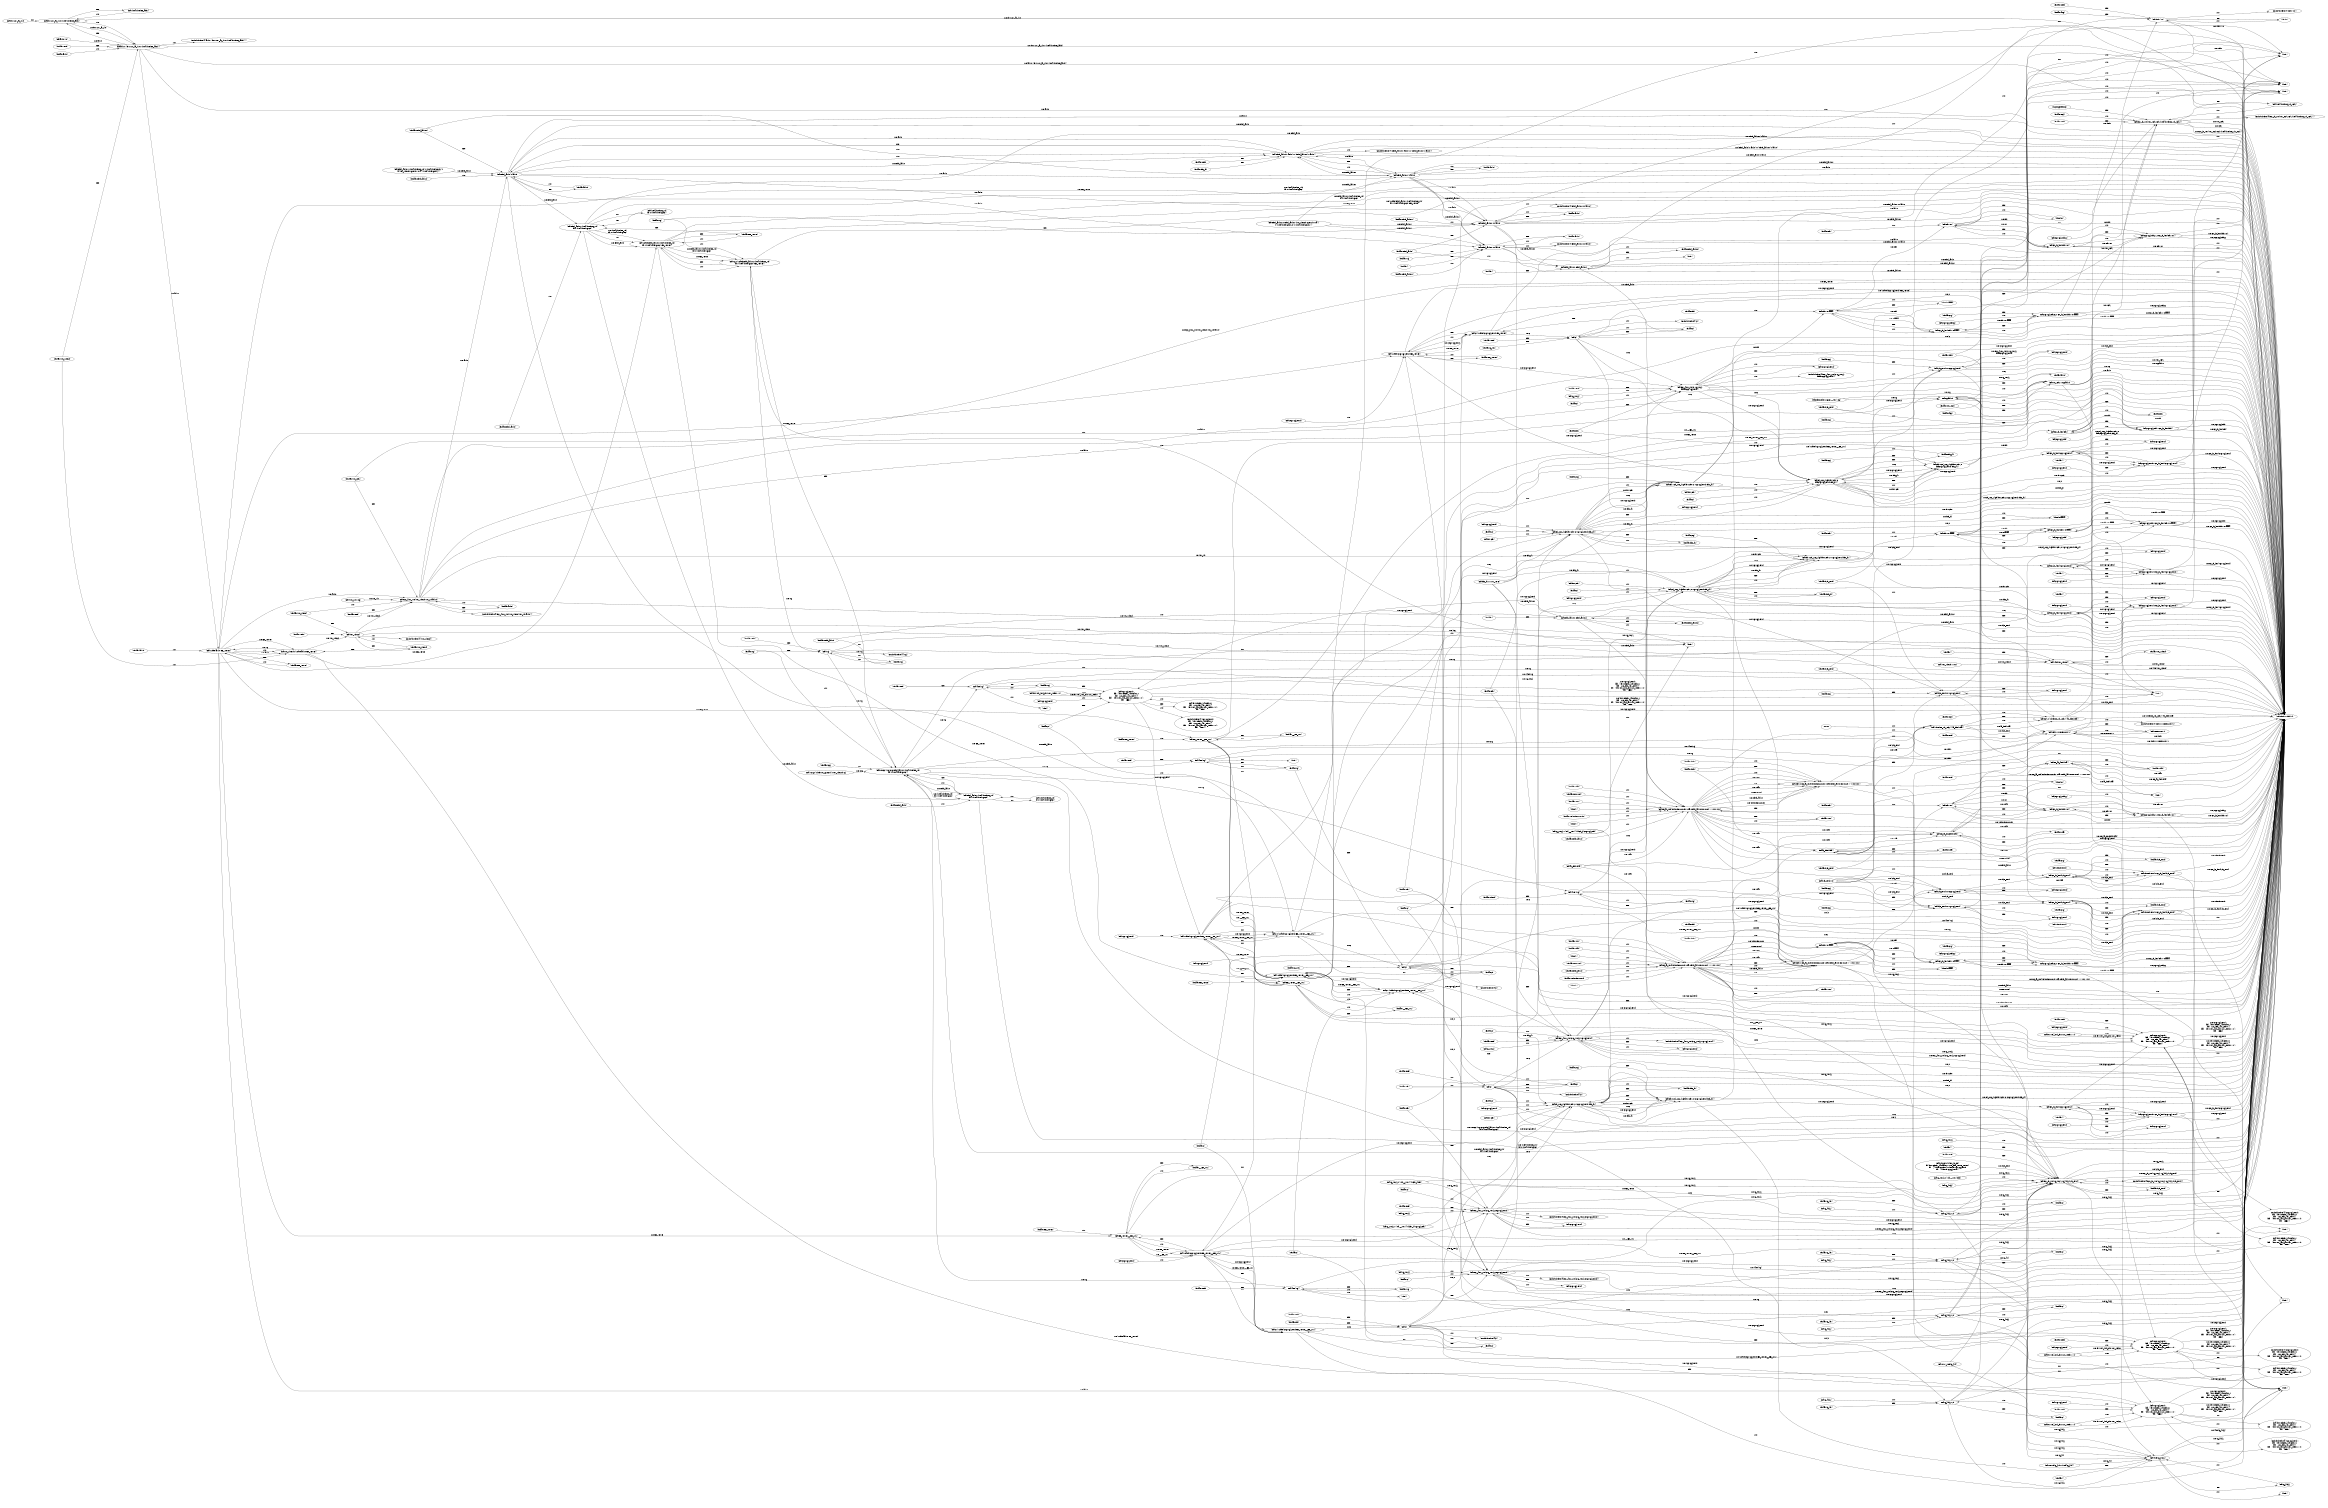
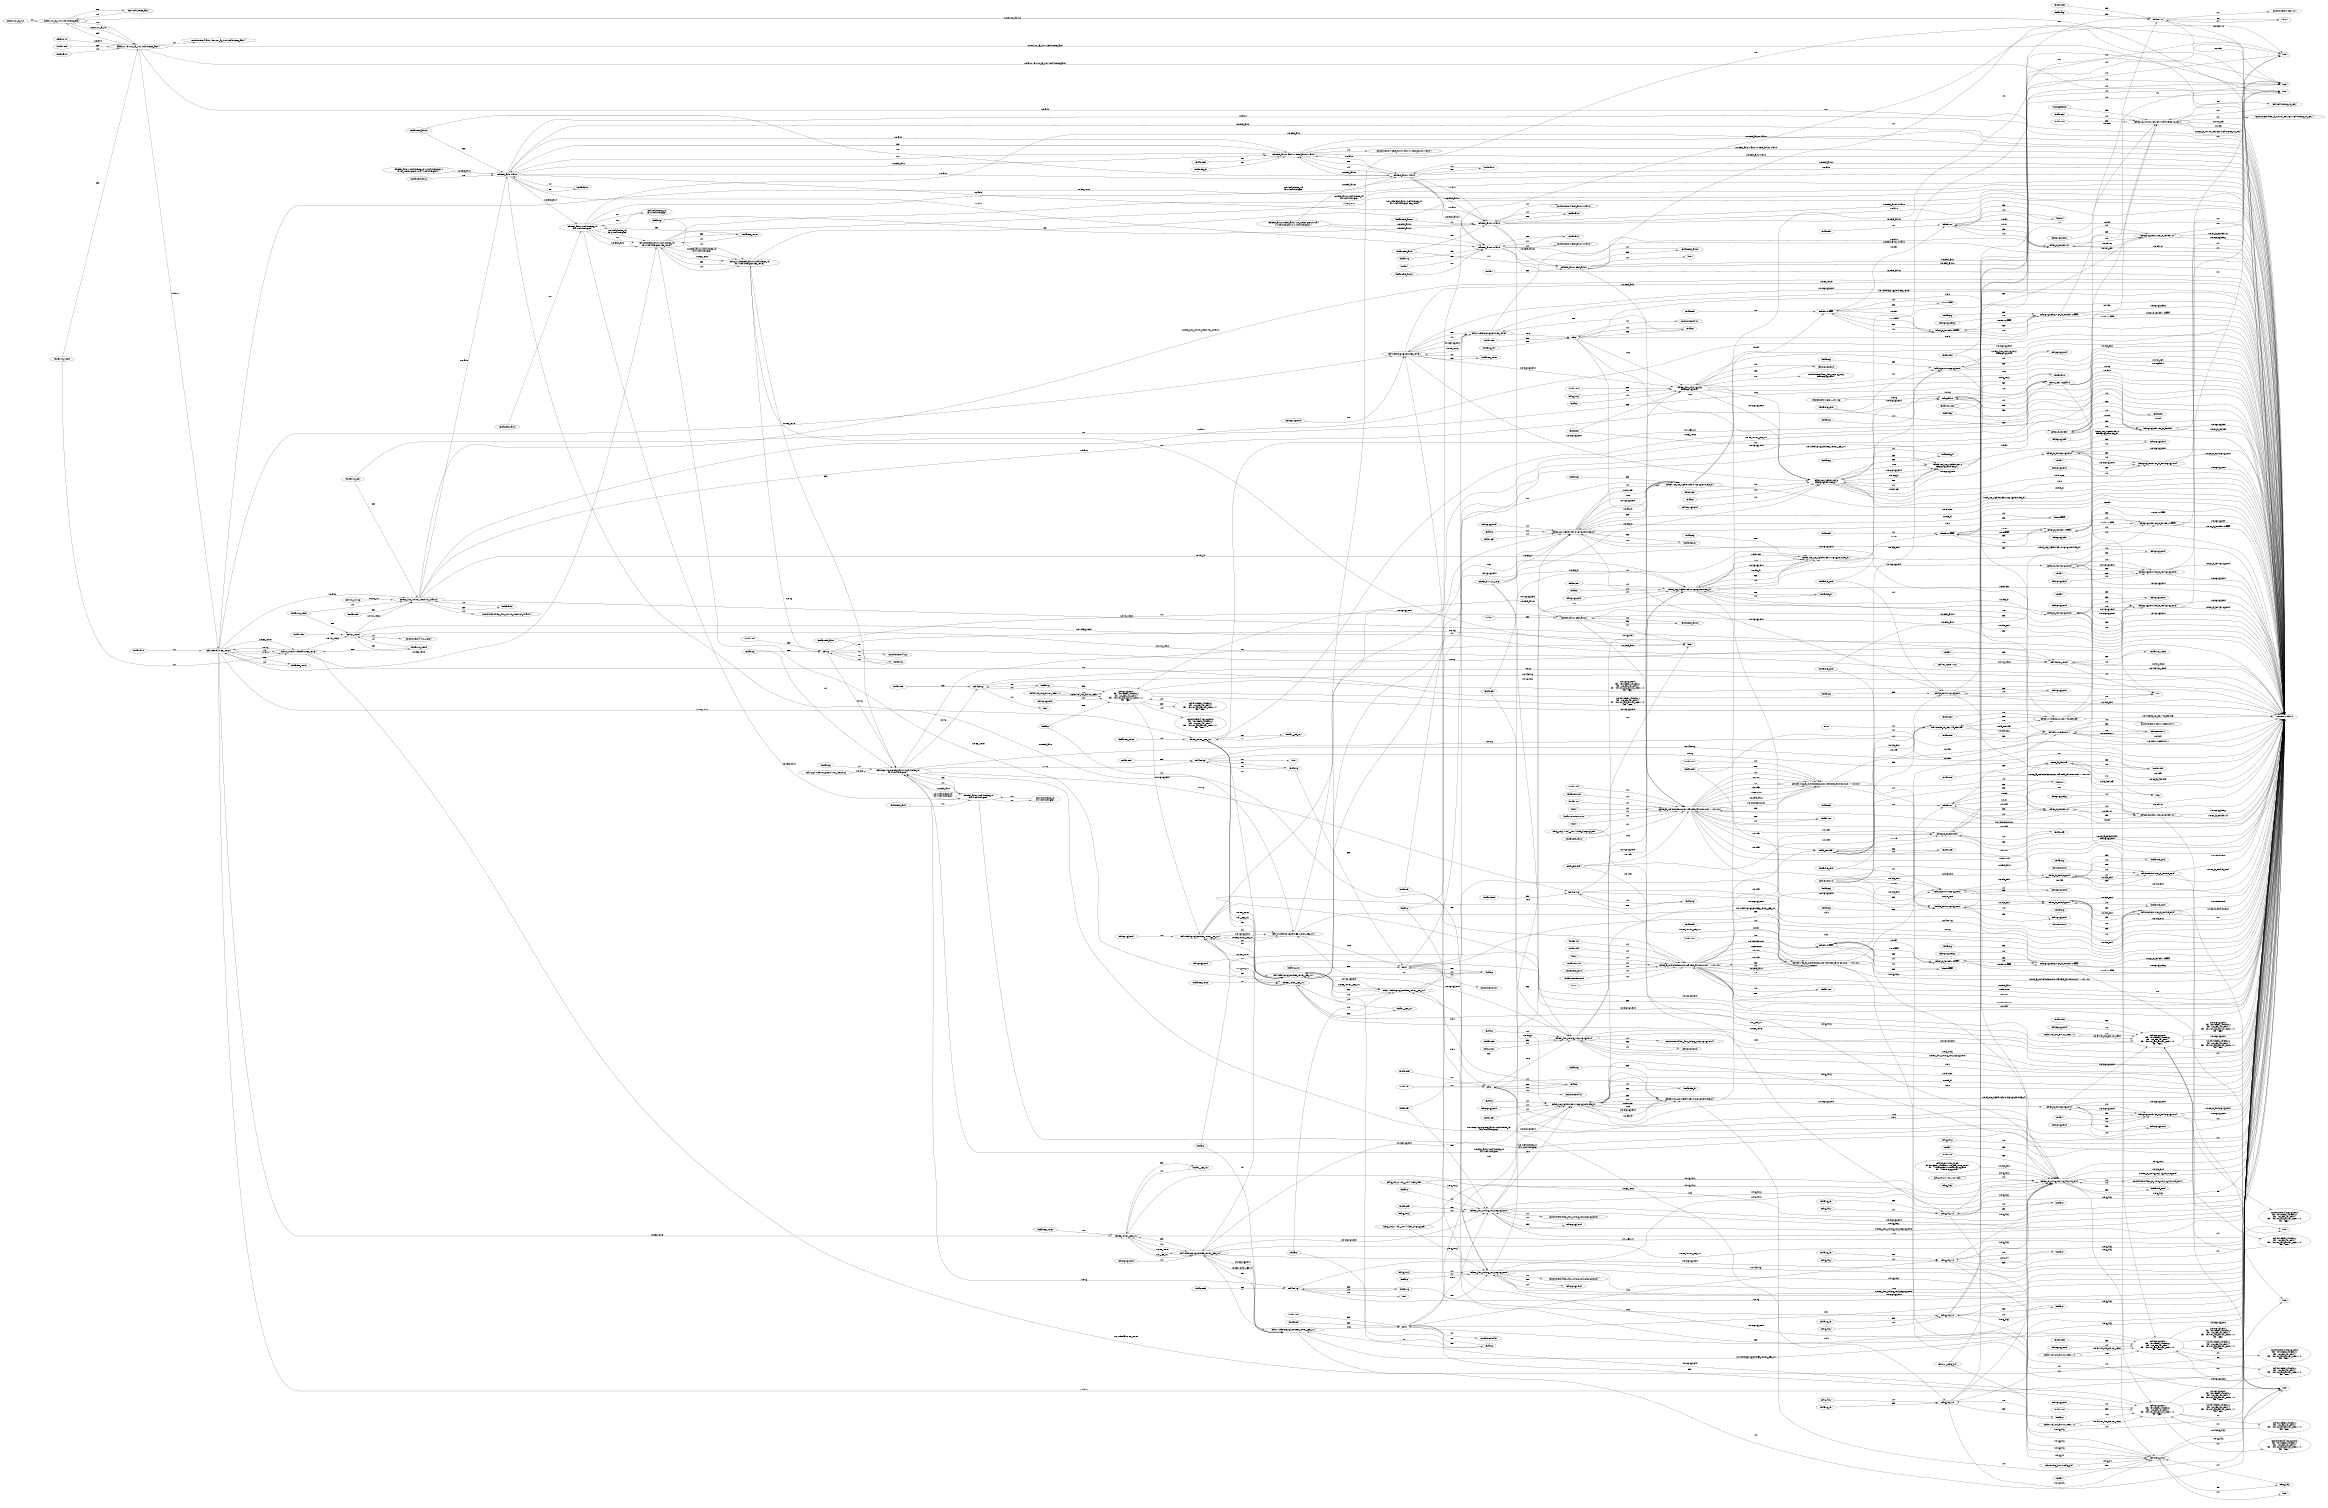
edge "(Call,!user_srbcmd)" -> "(Call,kfree(user_srbcmd))": label "DDG: user_srbcmd" -> "DDG: kmalloc_srbcmd"
edge "(Call,!usg)" -> "(ControlStructure,if (!usg))": label "DDG: usg" -> "AST: "
